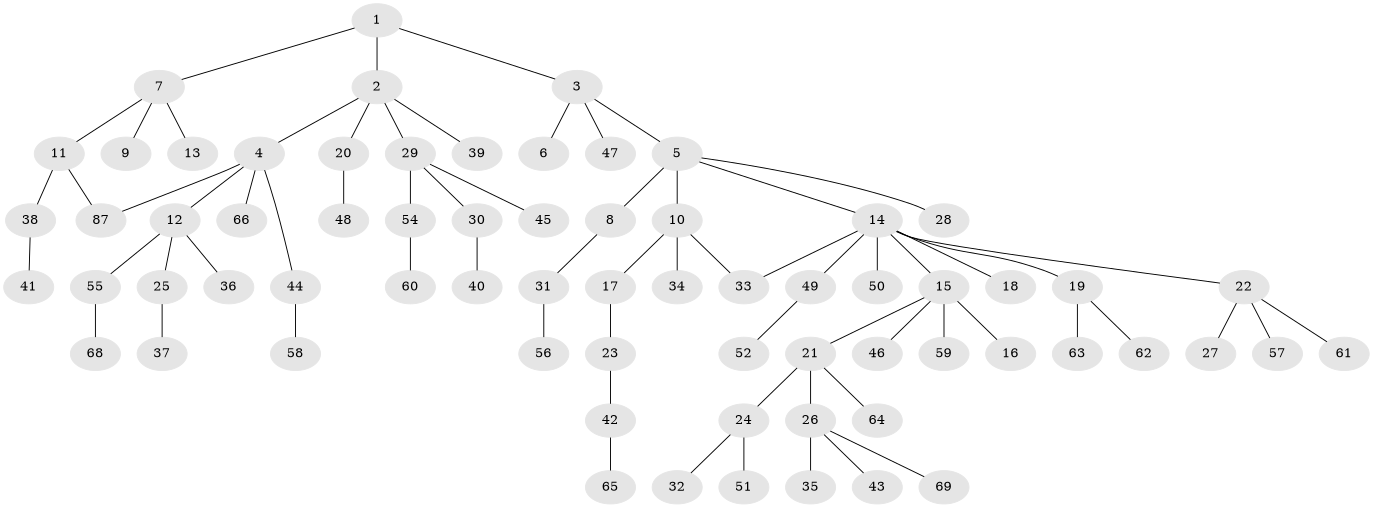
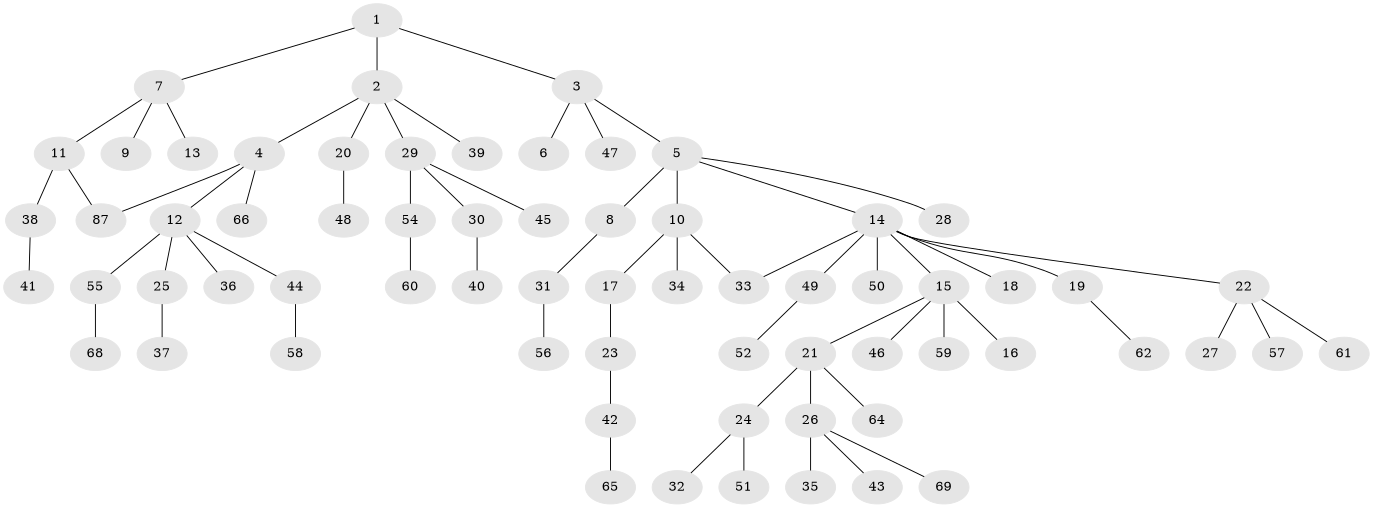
edge "4" -- "44": now "12" -- "44"
node "63": removed
